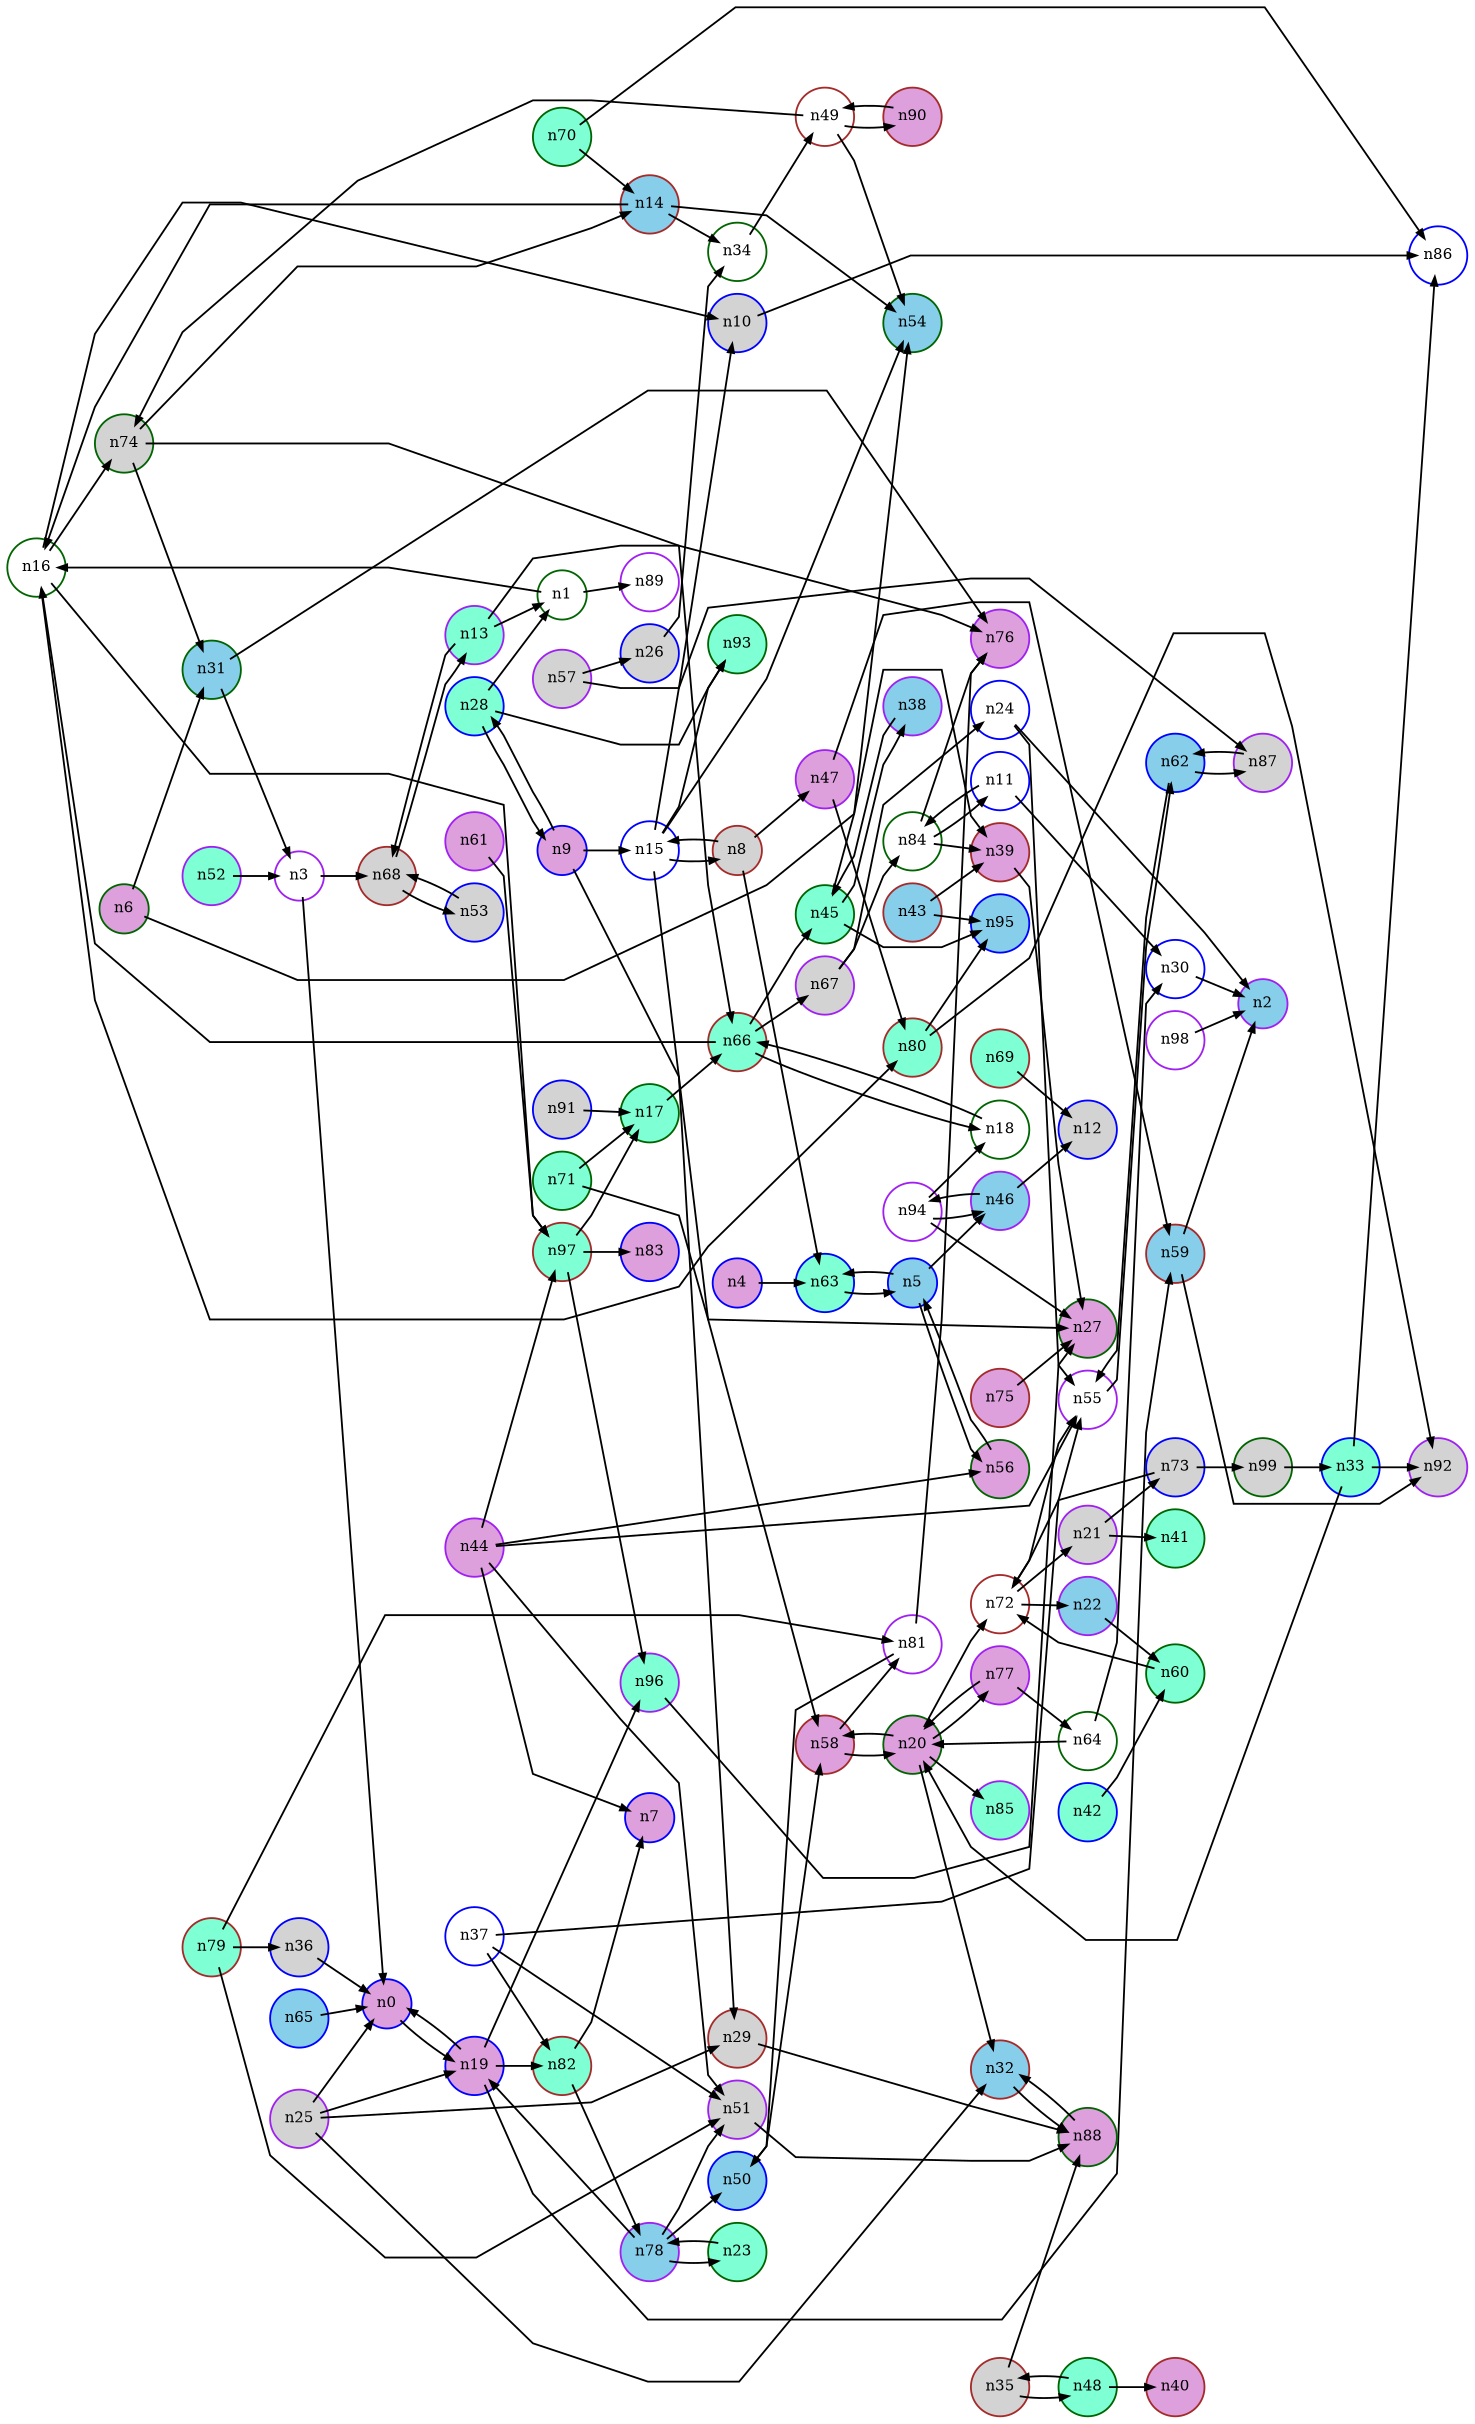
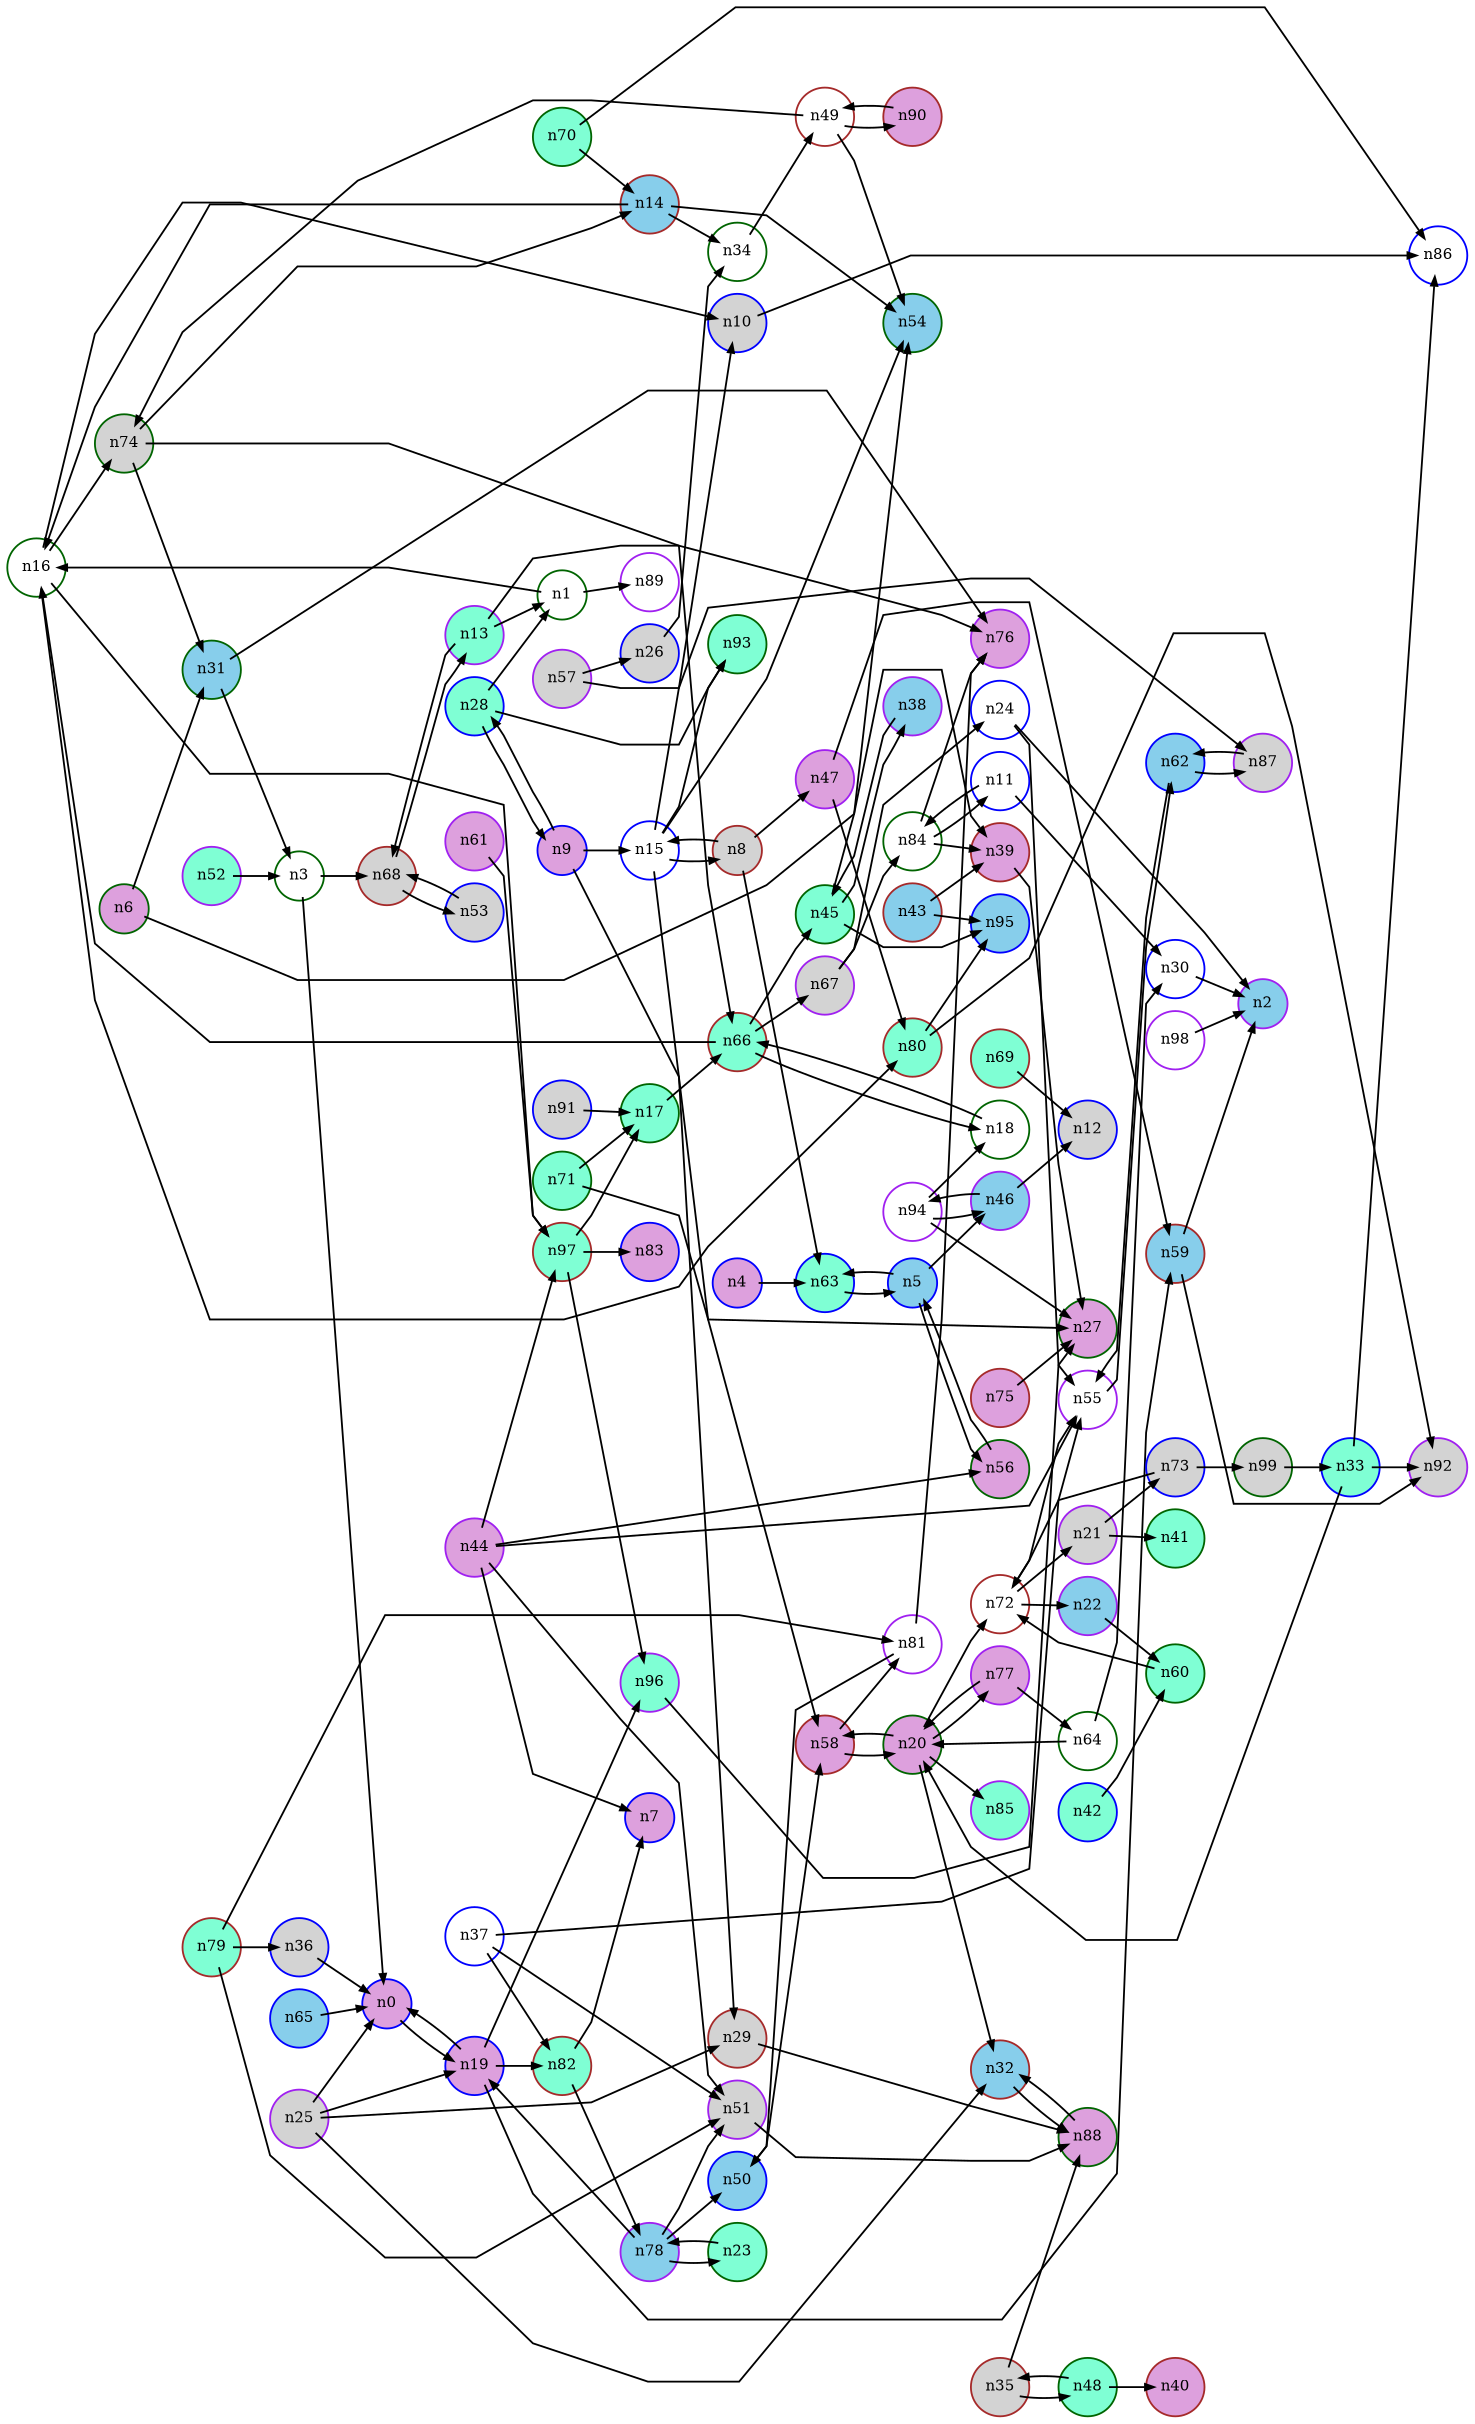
node "n3": color purple -> darkgreen
